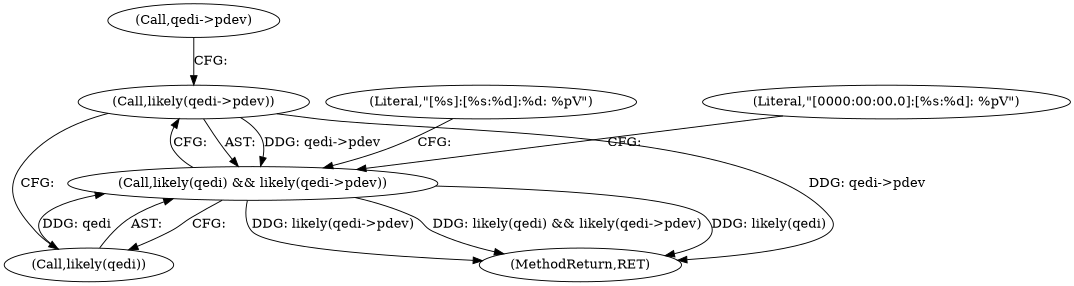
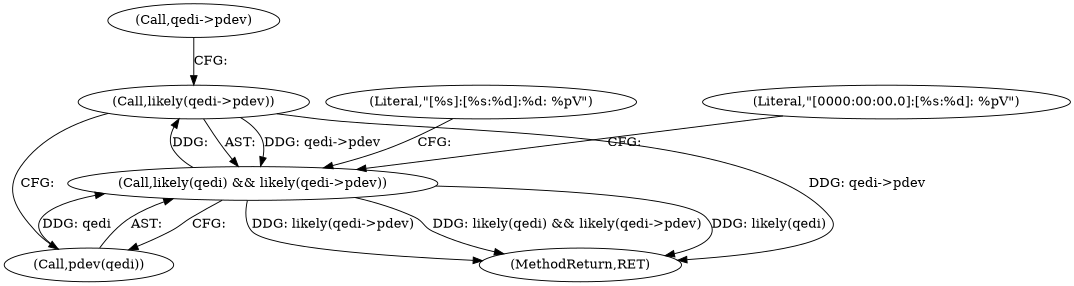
edge "(Call,likely(qedi) && likely(qedi->pdev))" -> "(Call,likely(qedi->pdev))": label "CFG: " -> "DDG: "
node "(Call,likely(qedi))": label "(Call,likely(qedi))" -> "(Call,pdev(qedi))"
